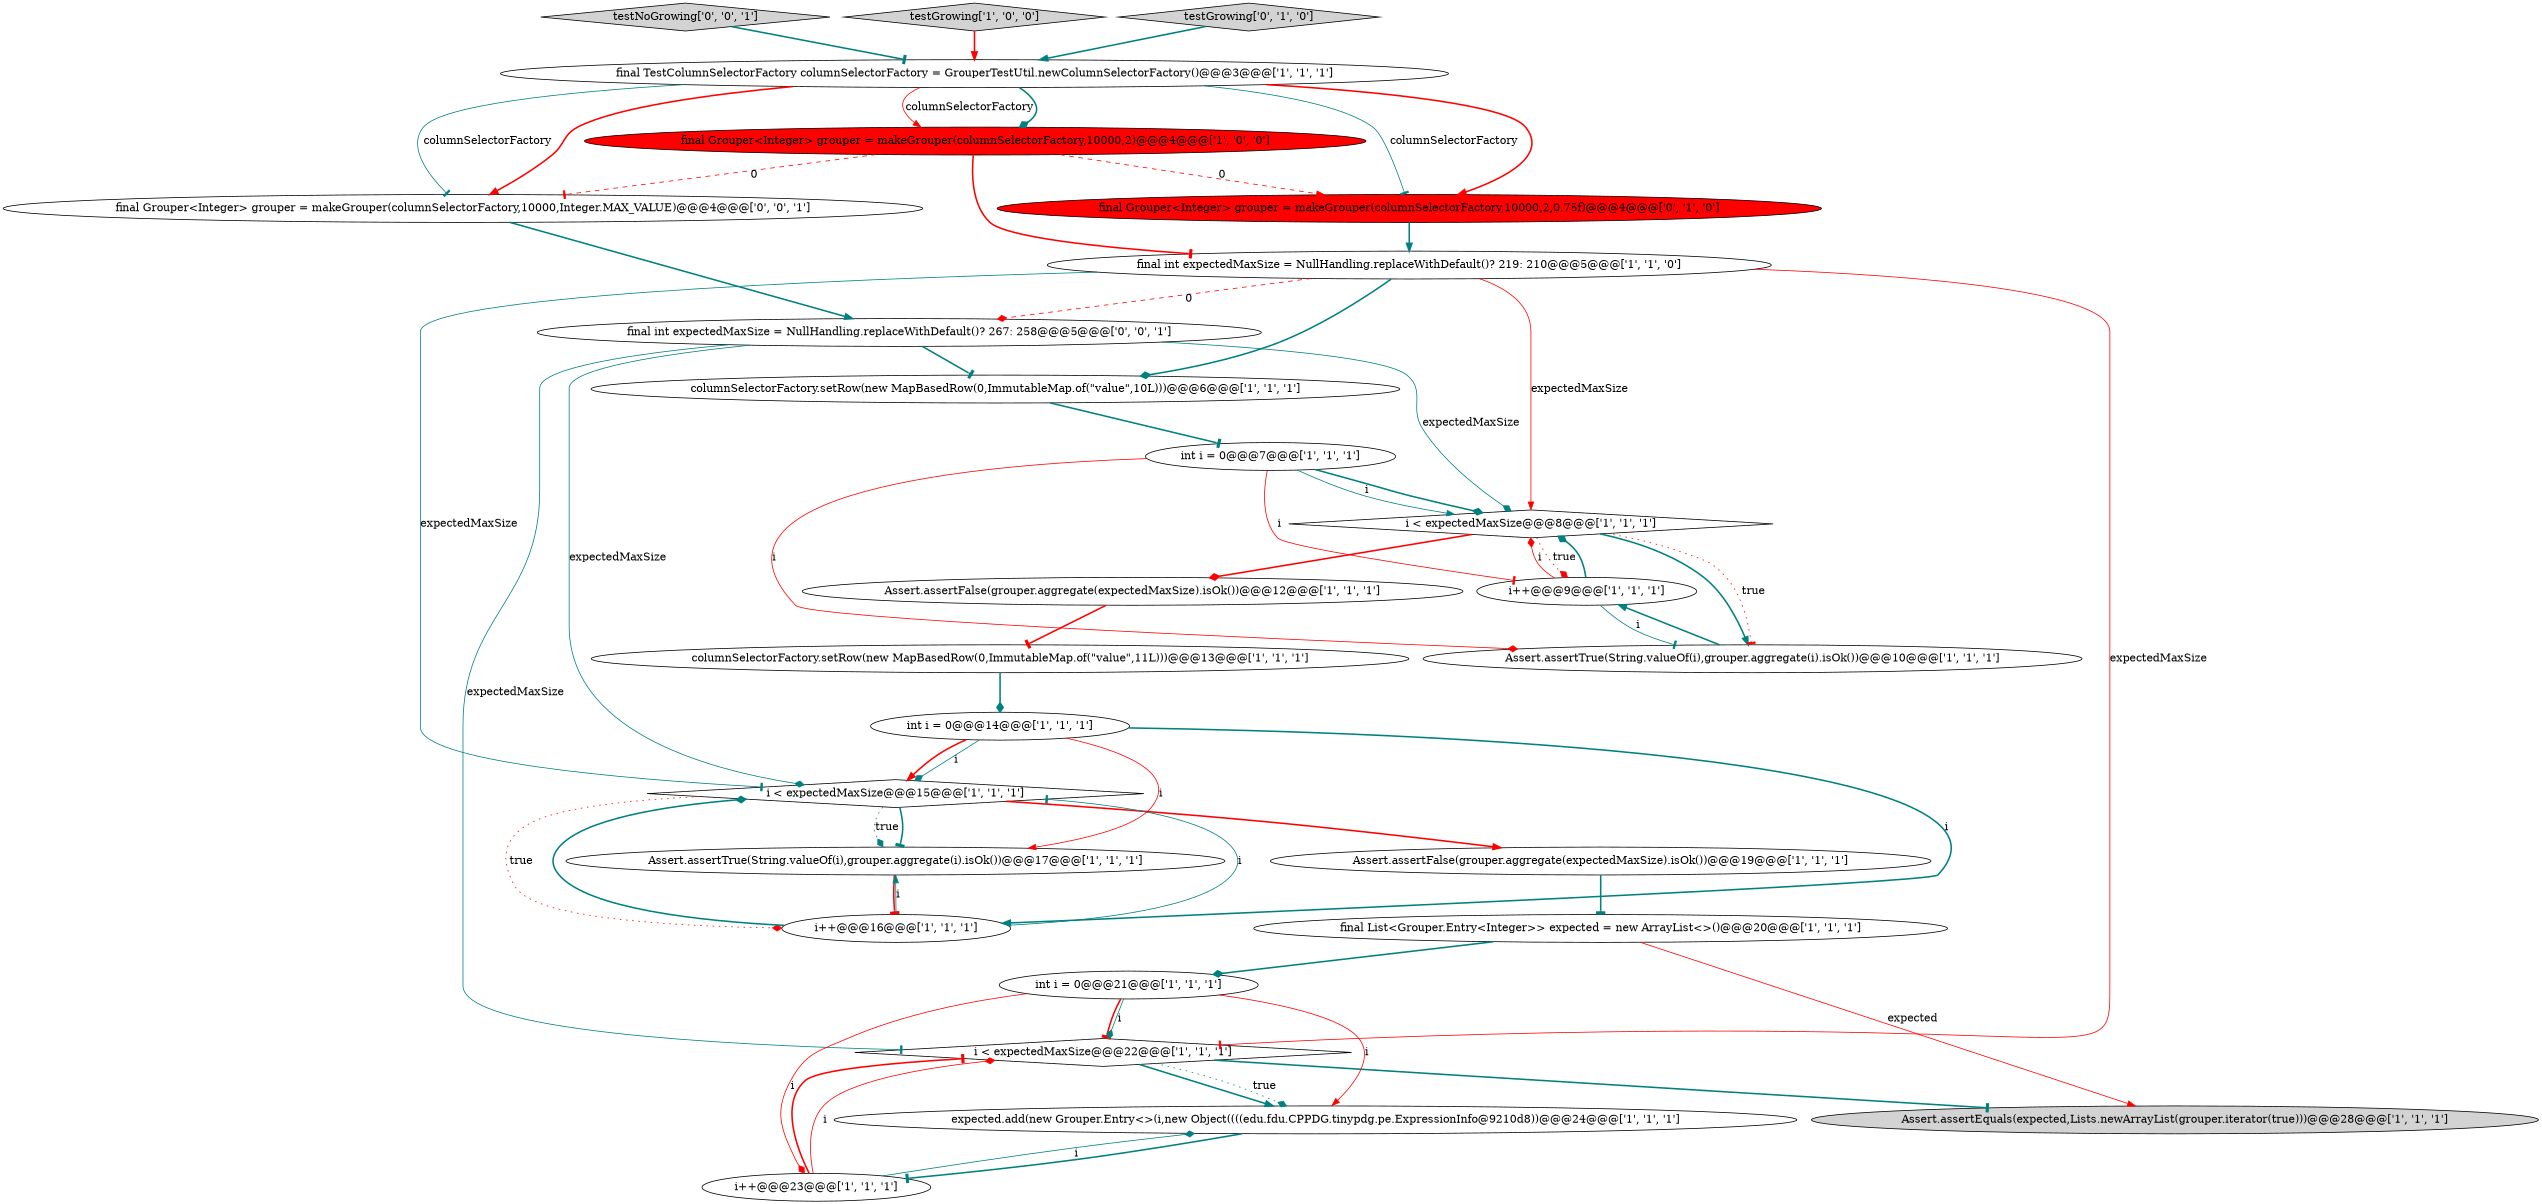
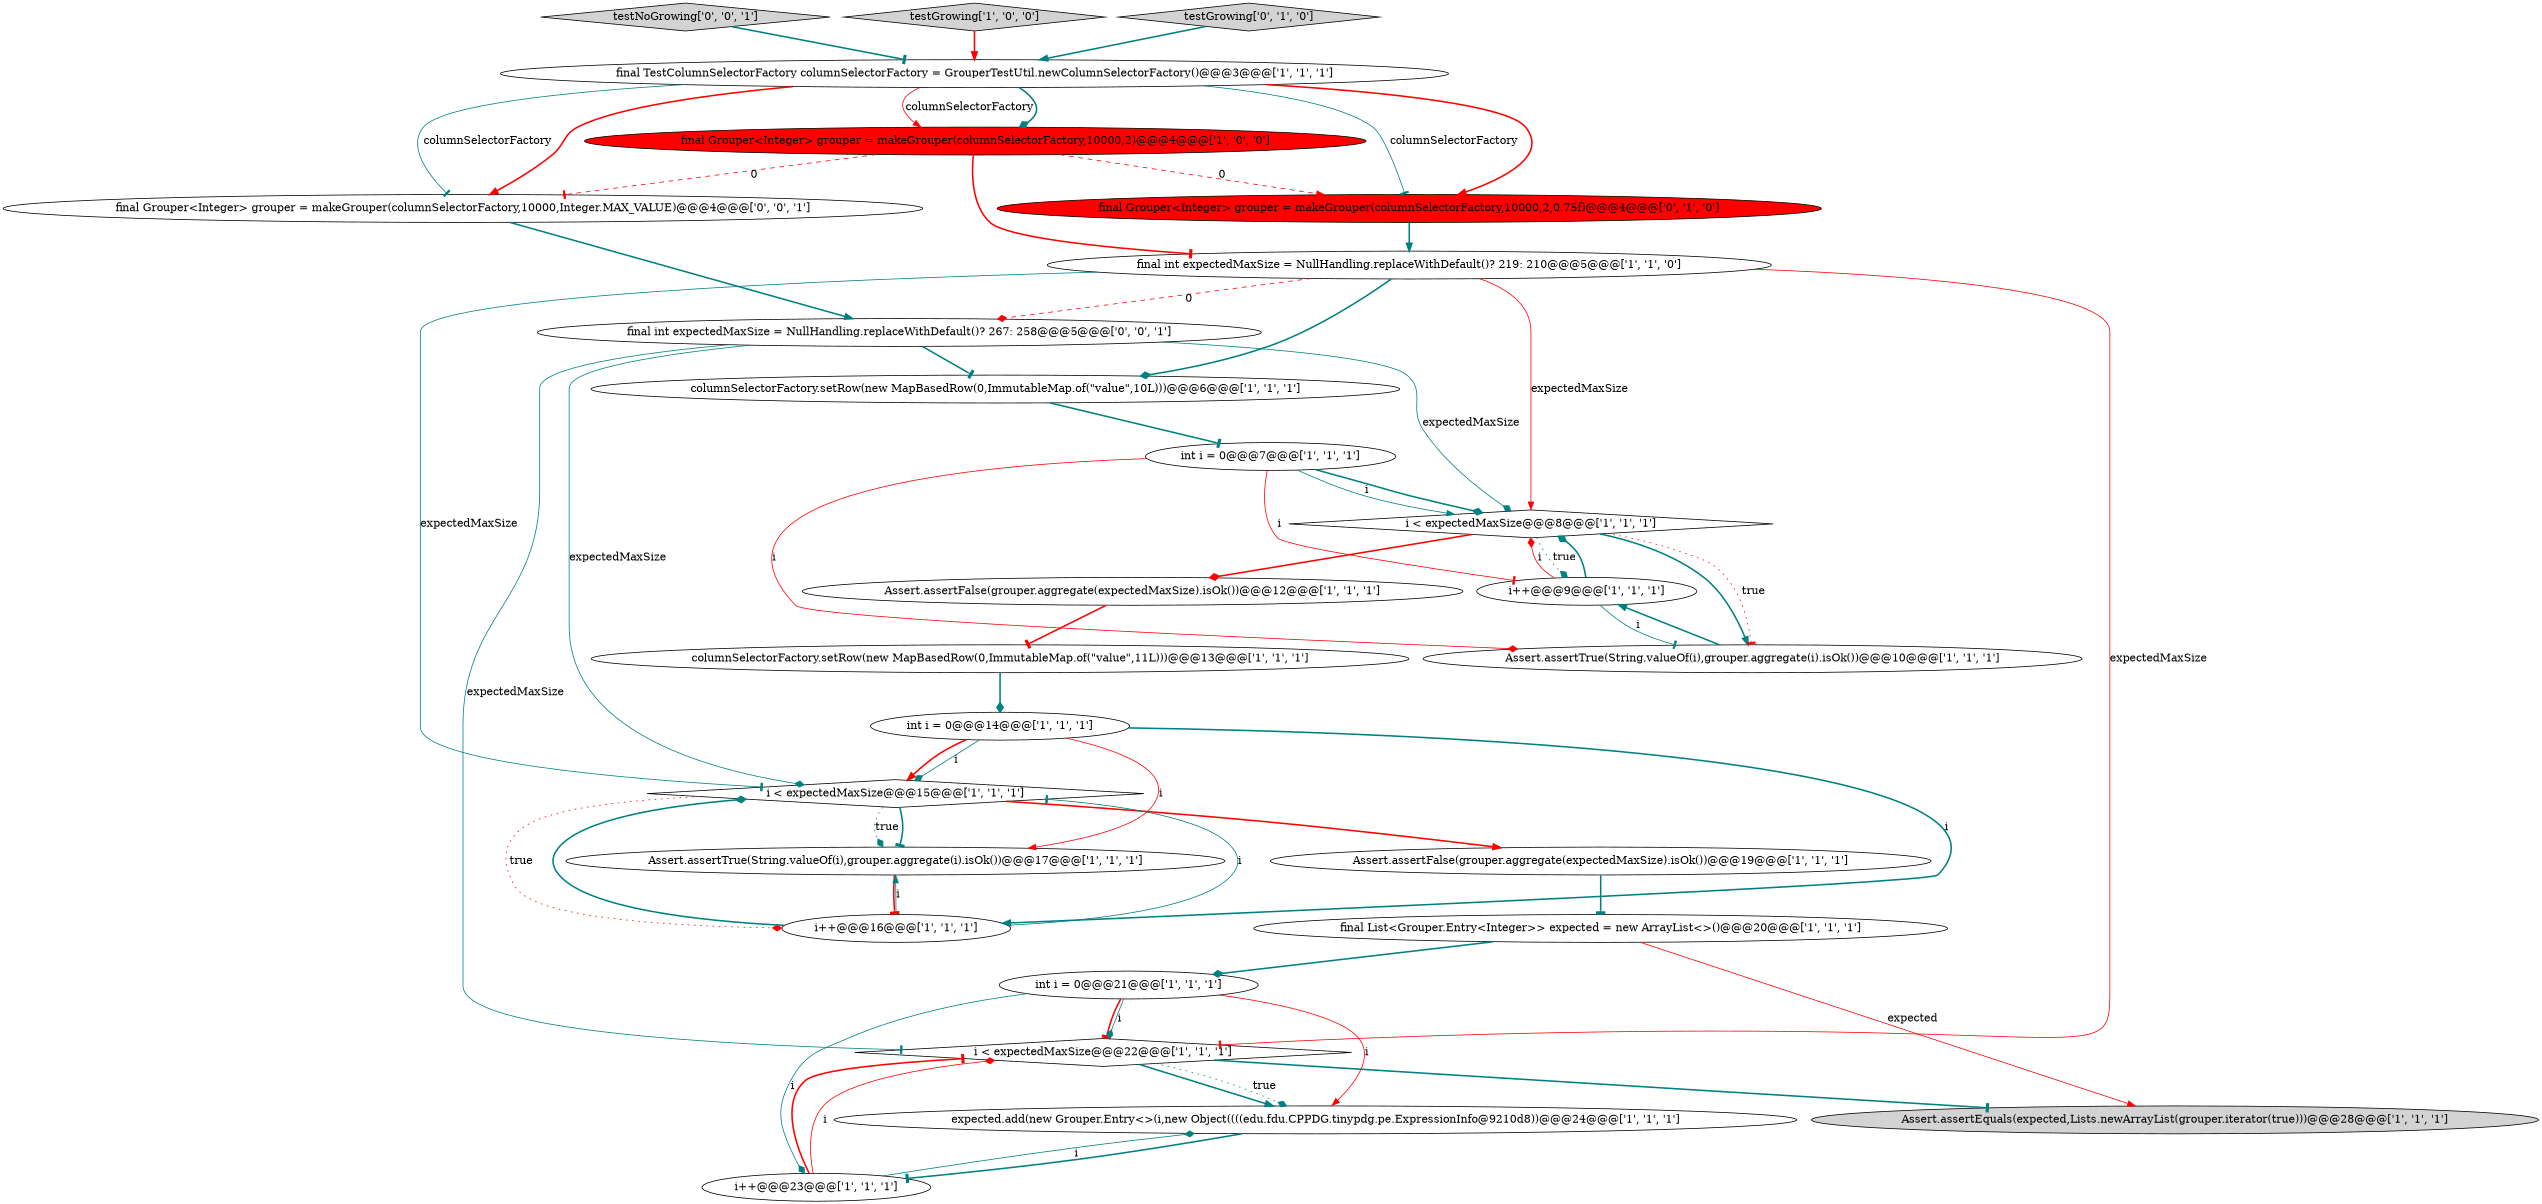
edge "i < expectedMaxSize@@@8@@@['1', '1', '1']" -> "i++@@@9@@@['1', '1', '1']": color red -> teal
edge "int i = 0@@@21@@@['1', '1', '1']" -> "i++@@@23@@@['1', '1', '1']": color red -> teal
